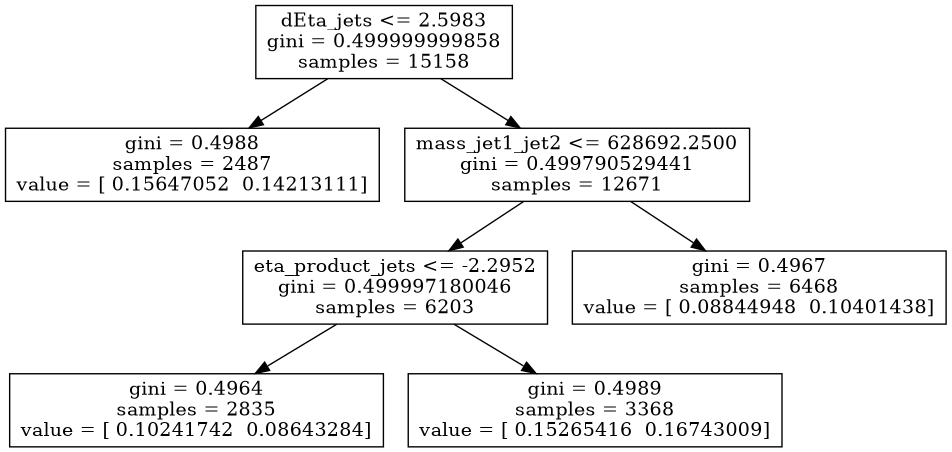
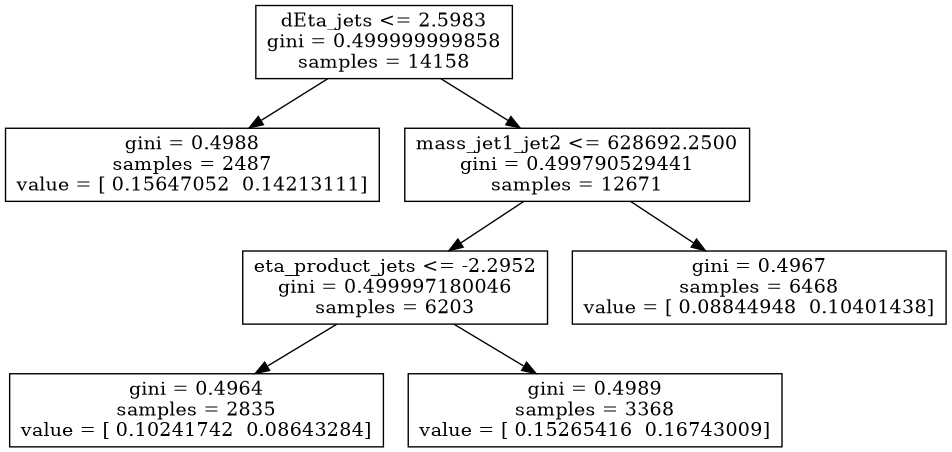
node "dEta_jets <= 2.5983 gini = 0.499999999858 samples = 15158": label "dEta_jets <= 2.5983 gini = 0.499999999858 samples = 15158" -> "dEta_jets <= 2.5983 gini = 0.499999999858 samples = 14158"
